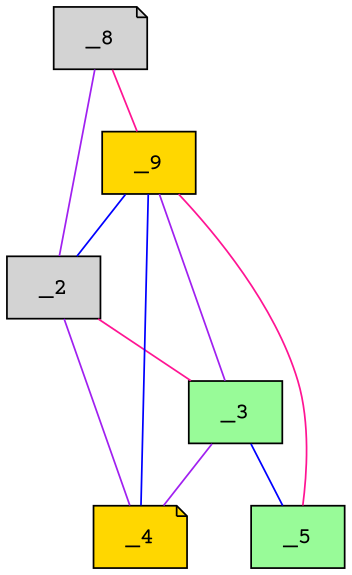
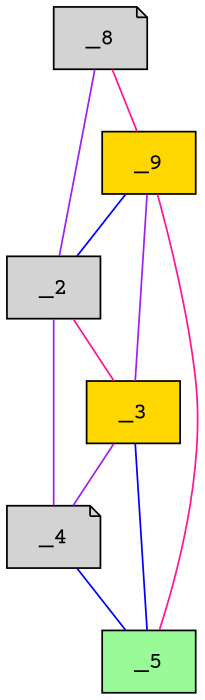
edge "_9" -- "_4": now "_5" -- "_4"
node "_3": fillcolor palegreen -> gold
node "_4": fillcolor gold -> lightgrey
